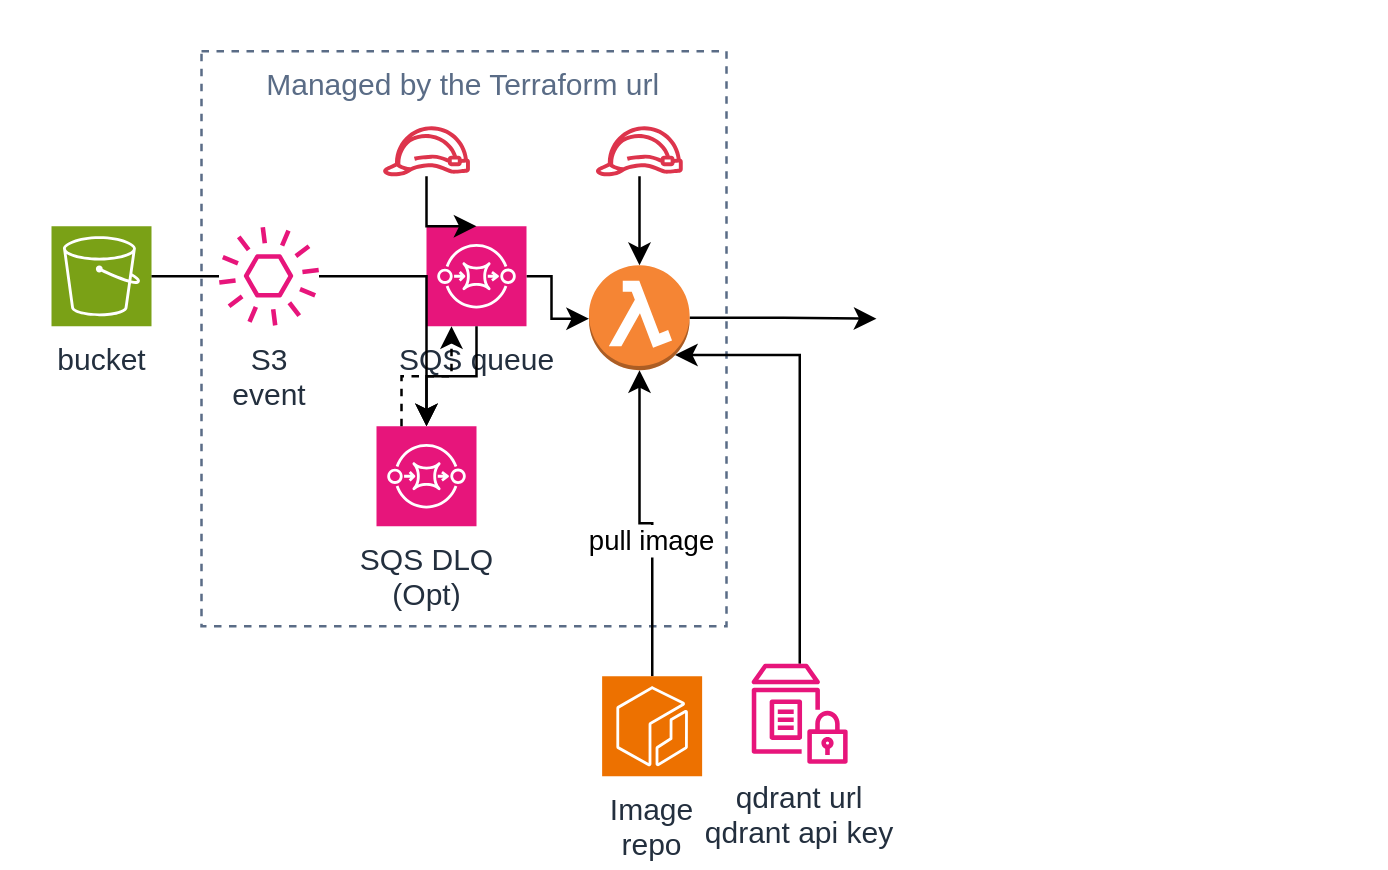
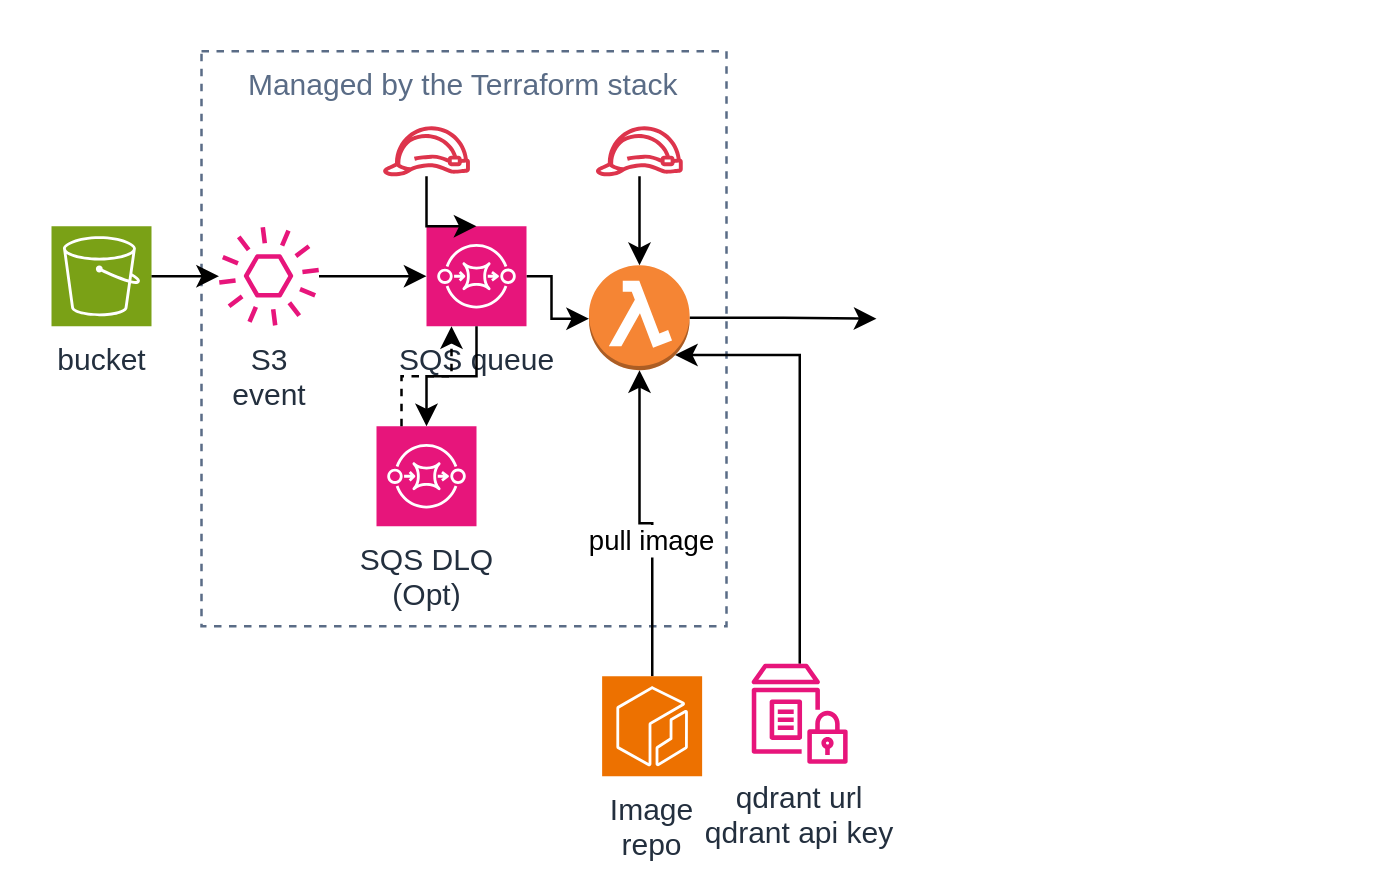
node "Managed by the Terraform url": label "Managed by the Terraform url" -> "Managed by the Terraform stack"
edge "bucket" -- "S3 event": arrowhead none -> classic
edge "S3 event" -> "SQS DLQ (Opt)": now "S3 event" -> "SQS queue"
